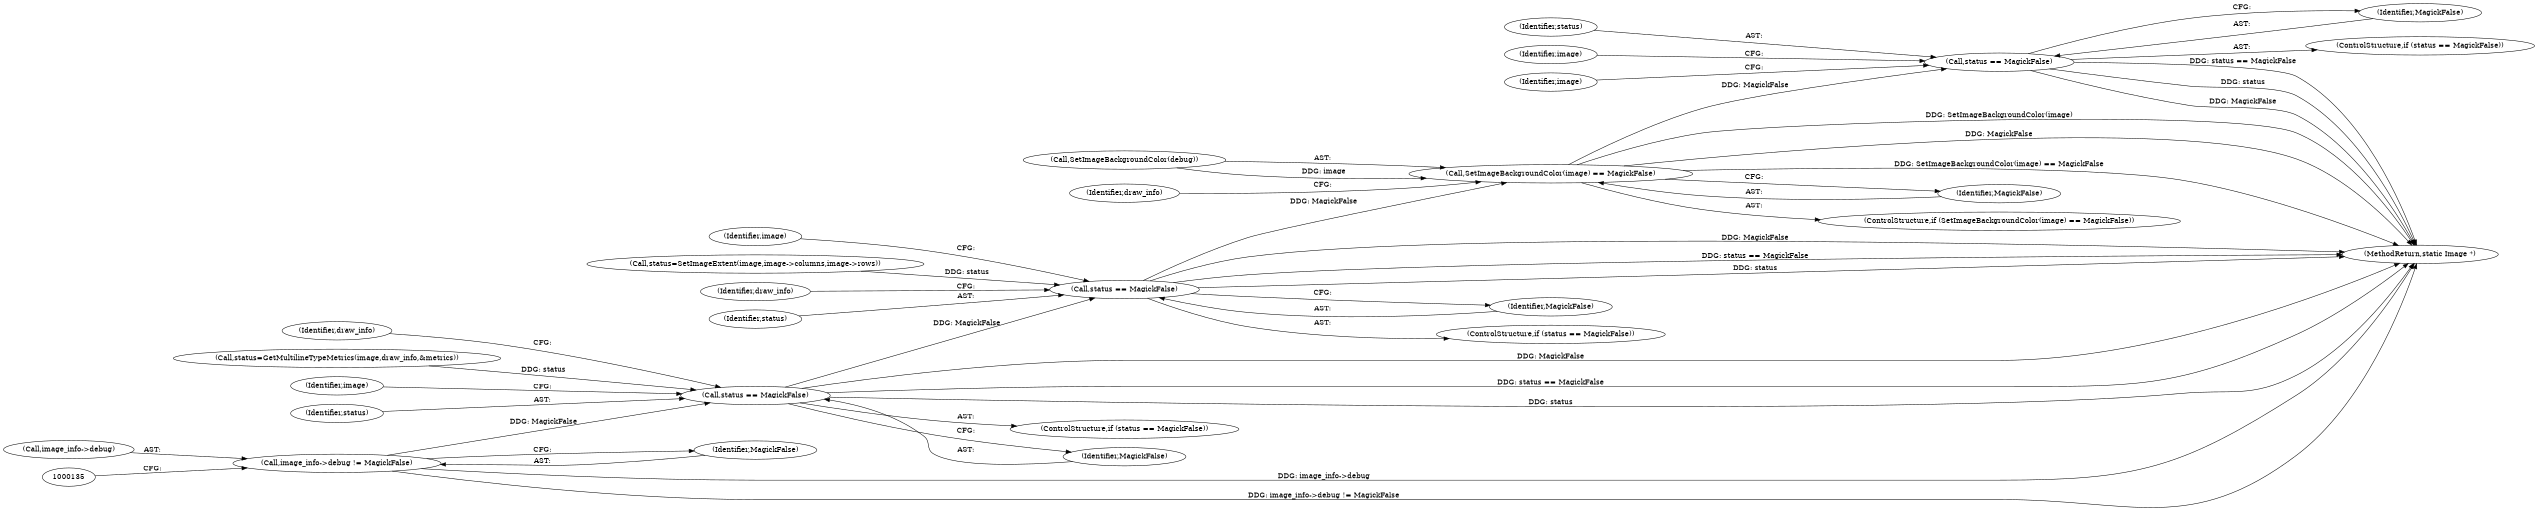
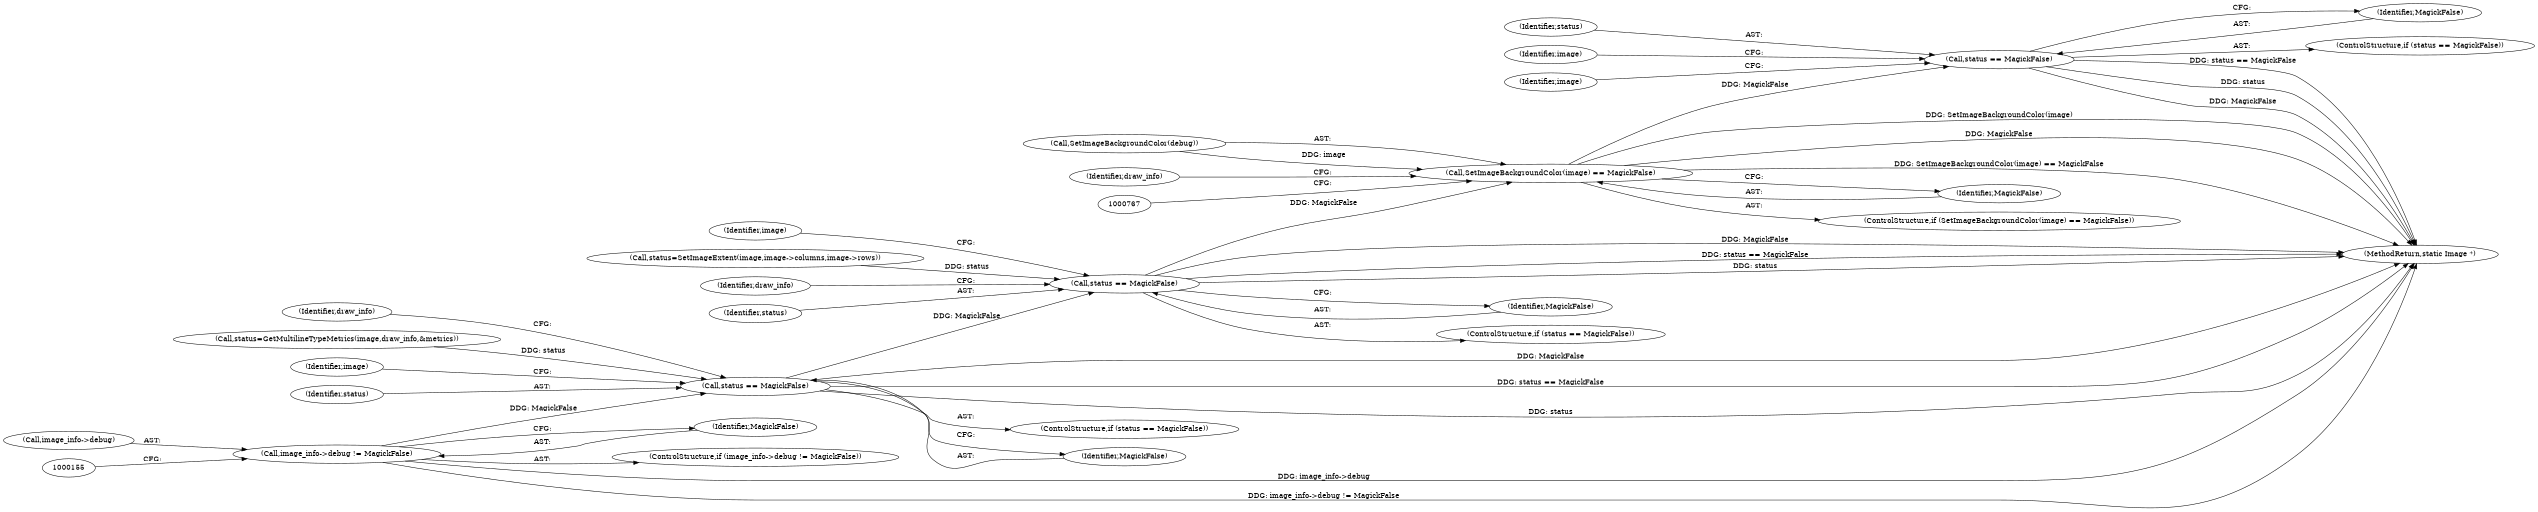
node "1000767": added
node "(ControlStructure,if (image_info->debug != MagickFalse))": added
node "1000135": label "1000135" -> "1000155"
